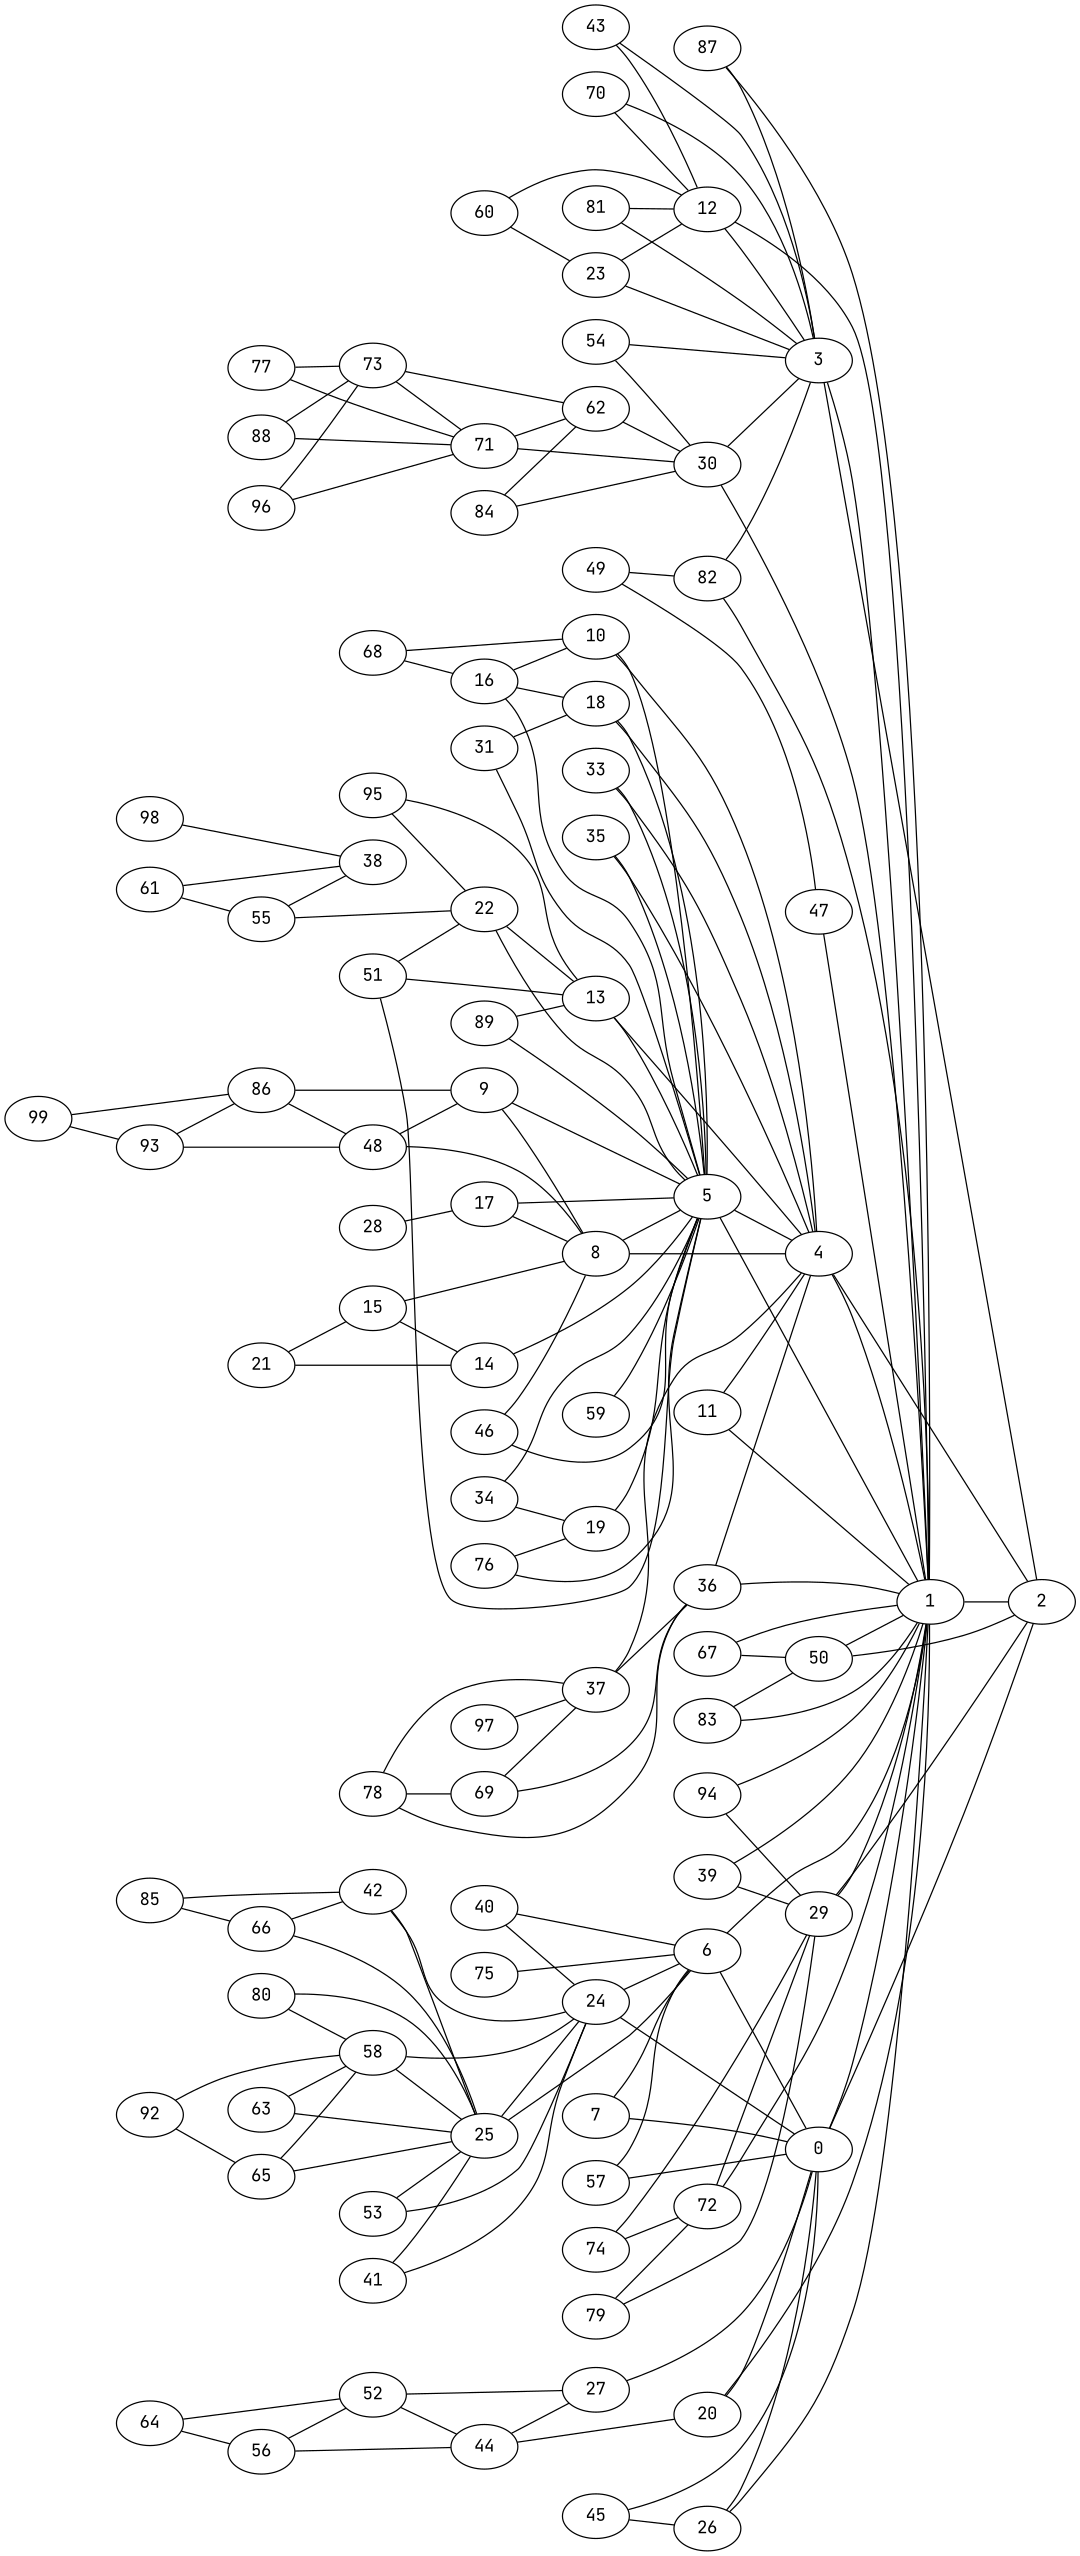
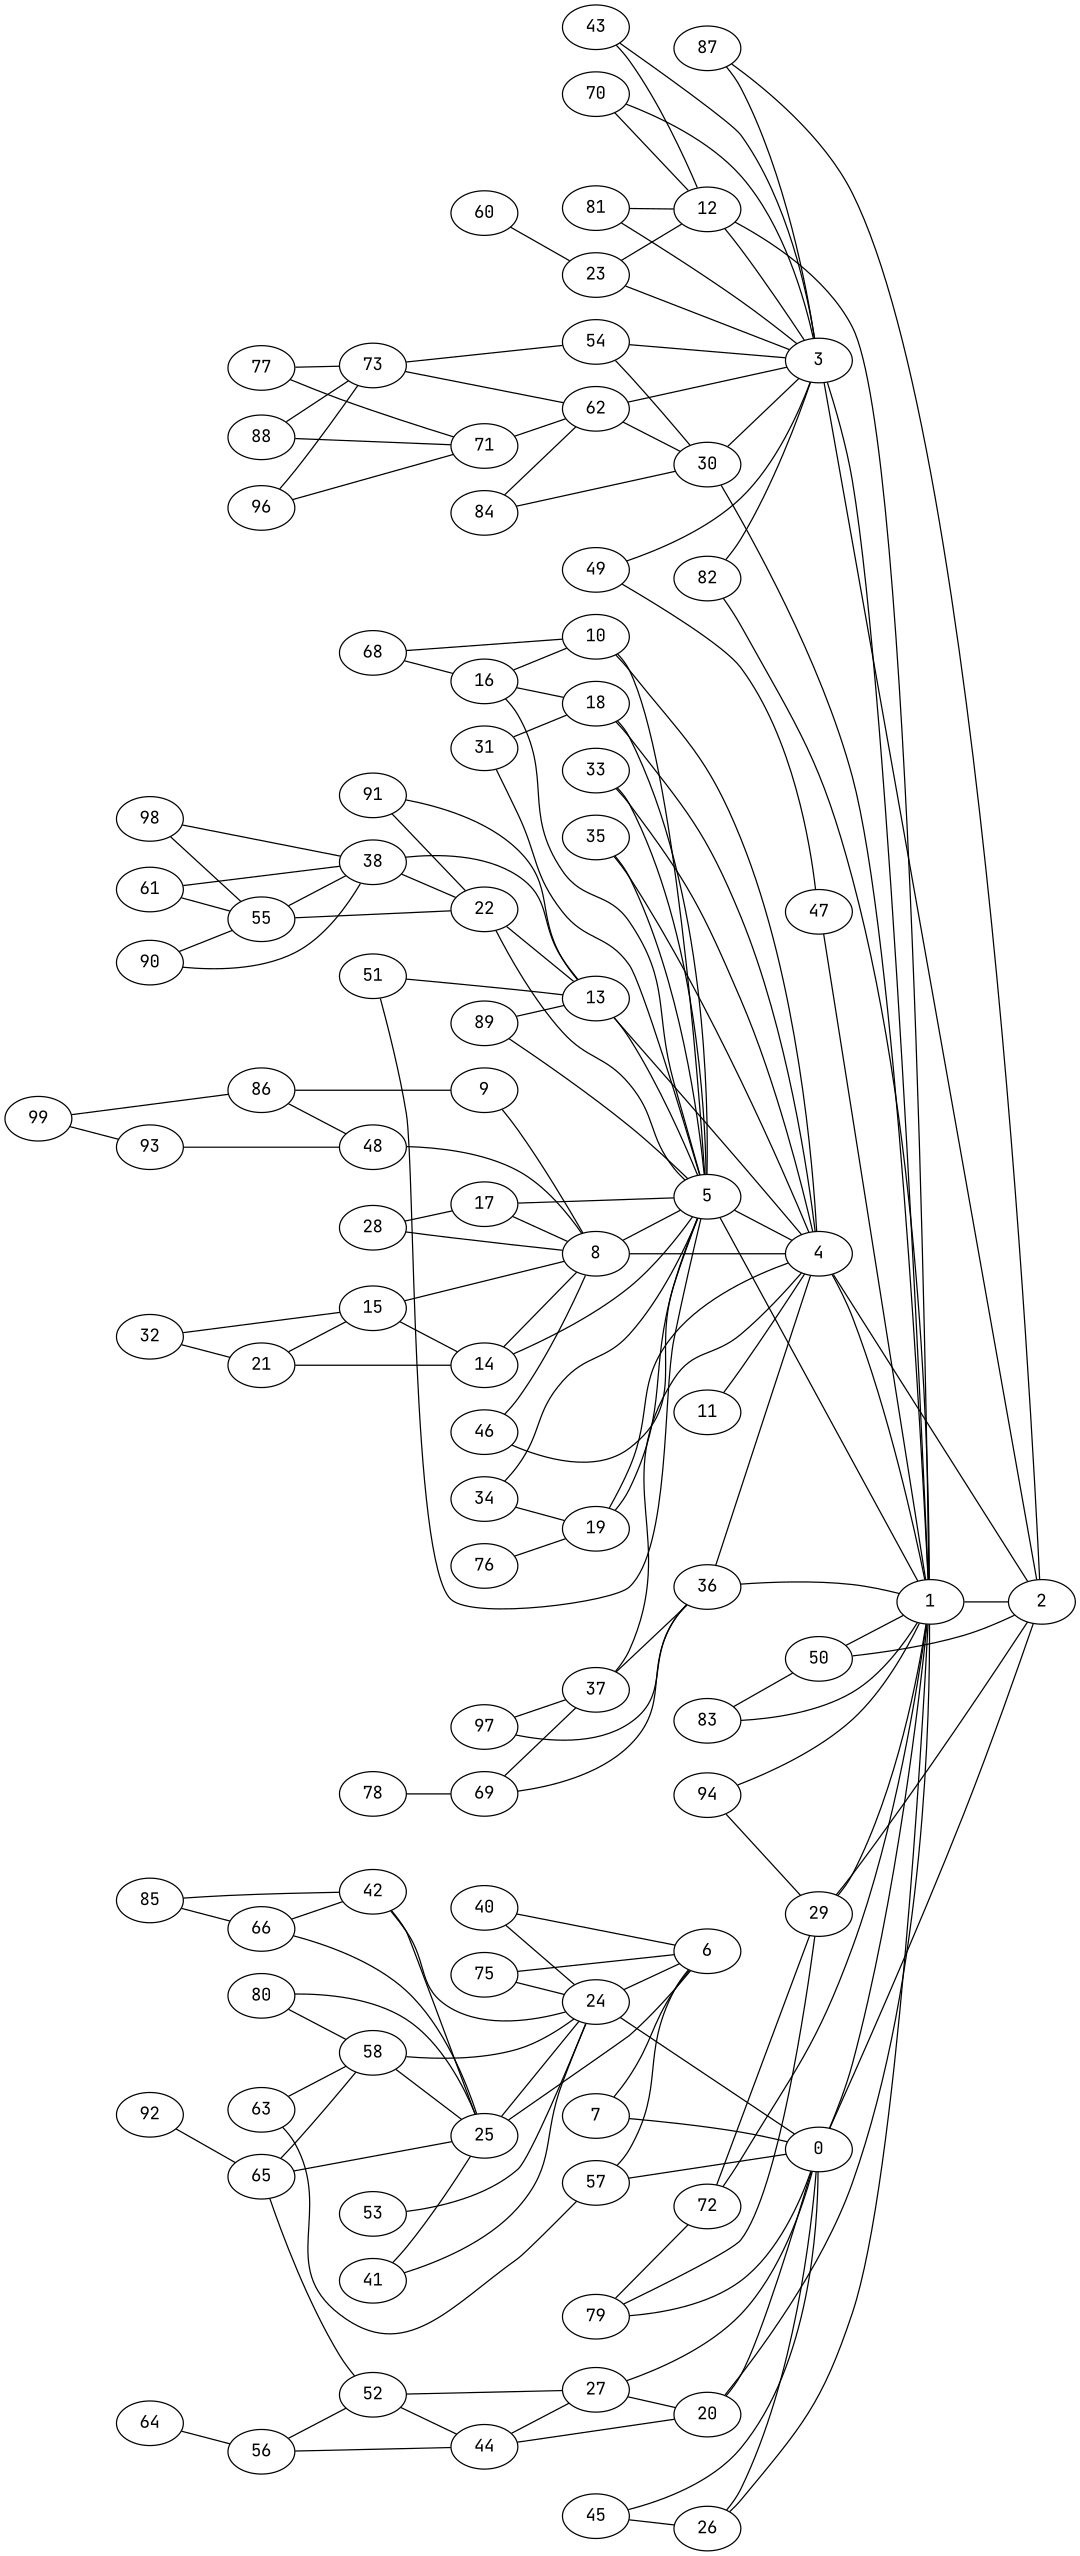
edge "12" -- "60": removed
edge "3" -- "62": added
edge "73" -- "71": now "73" -- "54"
edge "71" -- "30": removed
edge "49" -- "82": now "49" -- "3"
node "95": label "95" -> "91"
edge "87" -- "1": now "87" -- "2"
edge "98" -- "55": added
edge "38" -- "13": added
edge "22" -- "51": now "22" -- "38"
node "90": added
edge "86" -- "93": removed
edge "9" -- "48": removed
edge "9" -- "5": removed
edge "28" -- "8": added
edge "8" -- "14": added
node "32": added
edge "4" -- "19": added
node "59": removed
edge "5" -- "76": removed
edge "11" -- "1": removed
node "67": removed
edge "37" -- "78": removed
edge "36" -- "78": now "36" -- "97"
edge "1" -- "6": removed
node "39": removed
edge "75" -- "24": added
edge "6" -- "0": now "79" -- "0"
edge "58" -- "92": removed
edge "63" -- "25": now "63" -- "57"
edge "25" -- "53": removed
node "74": removed
edge "27" -- "20": added
edge "52" -- "64": now "52" -- "65"
